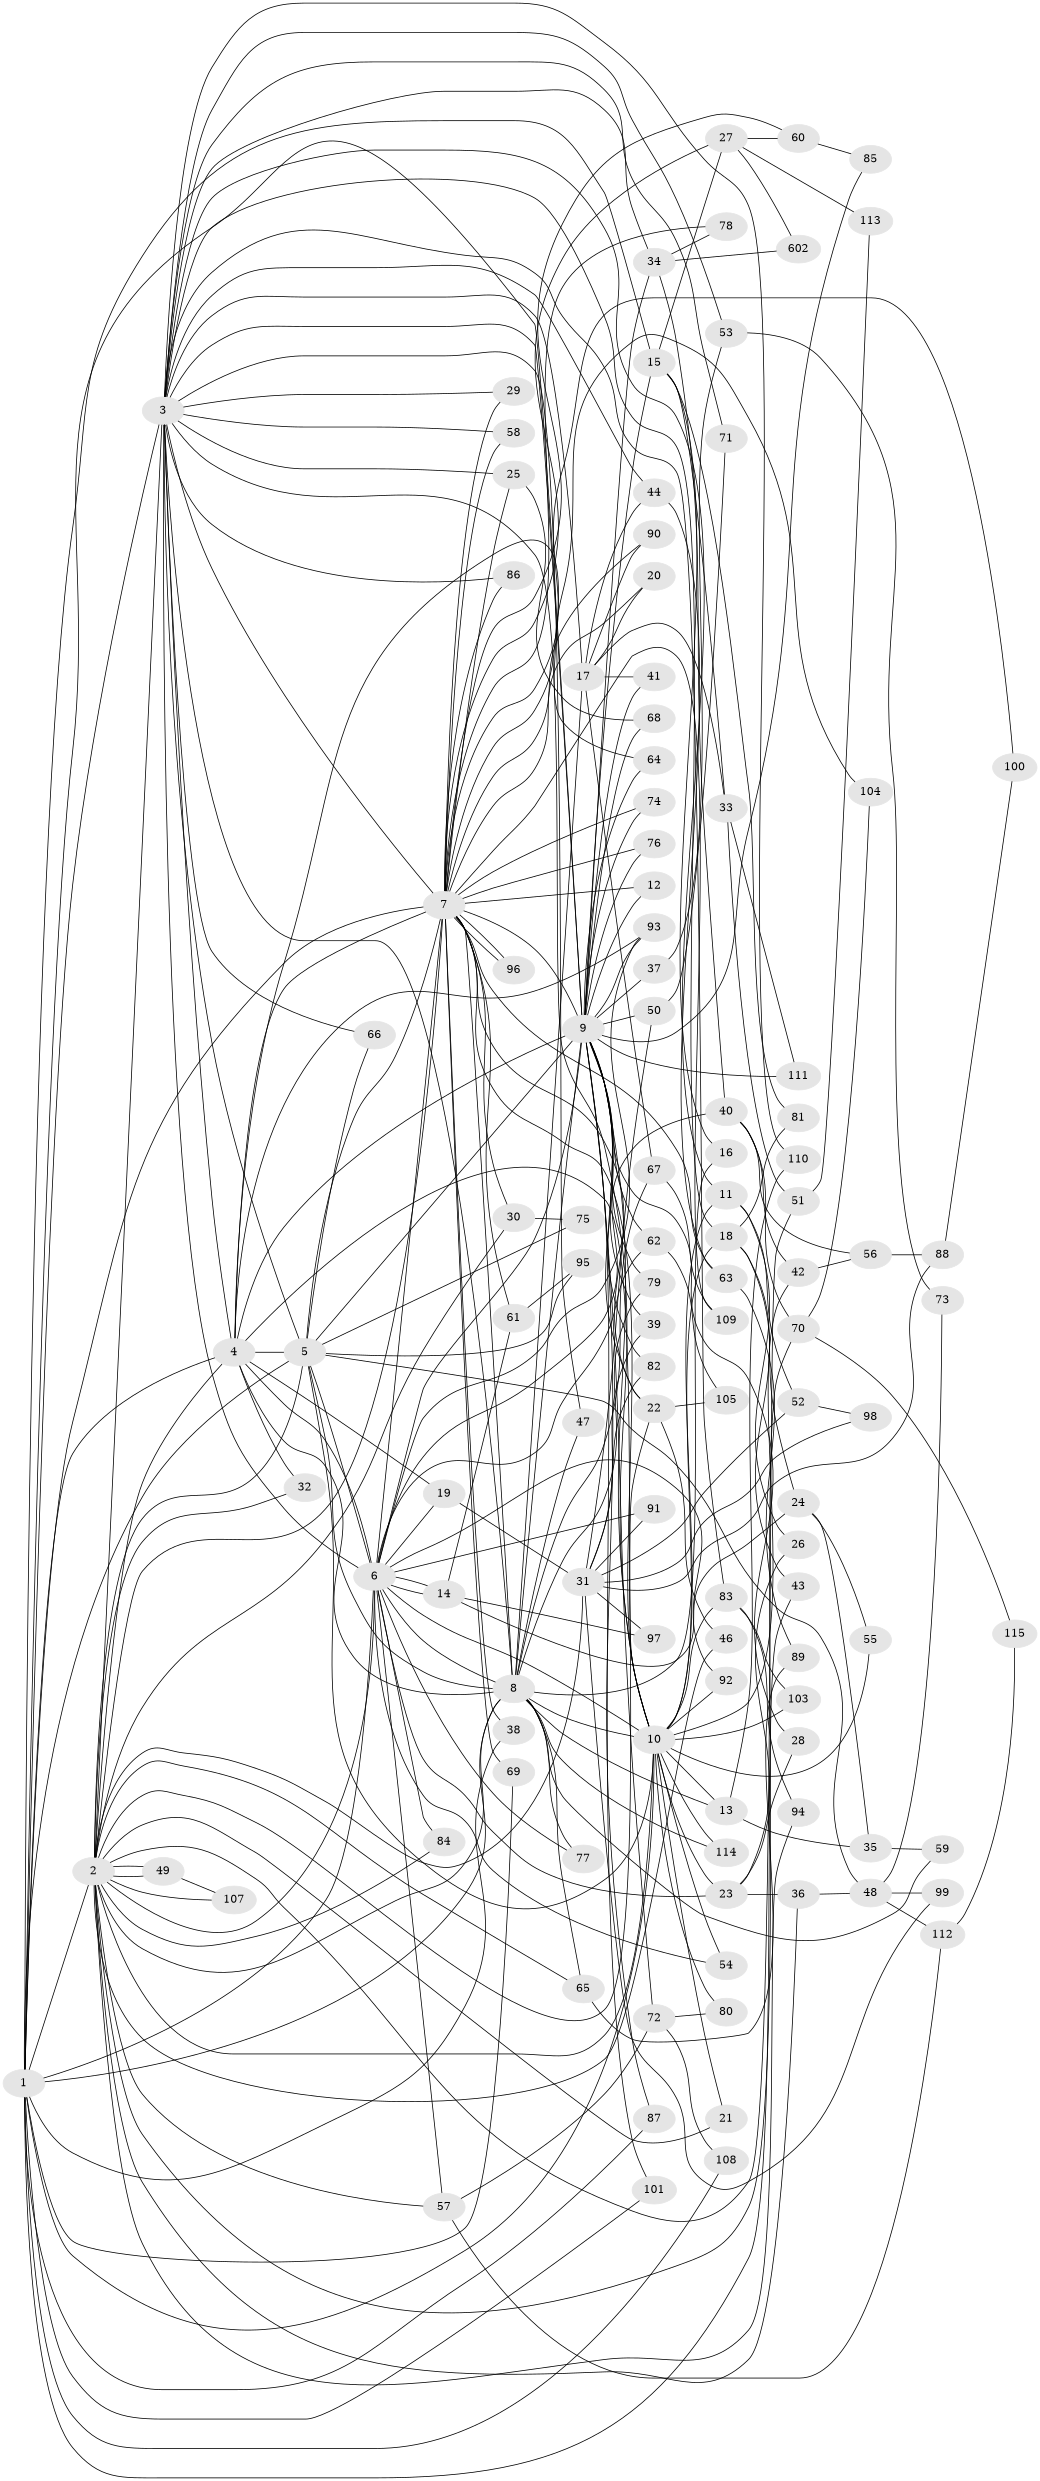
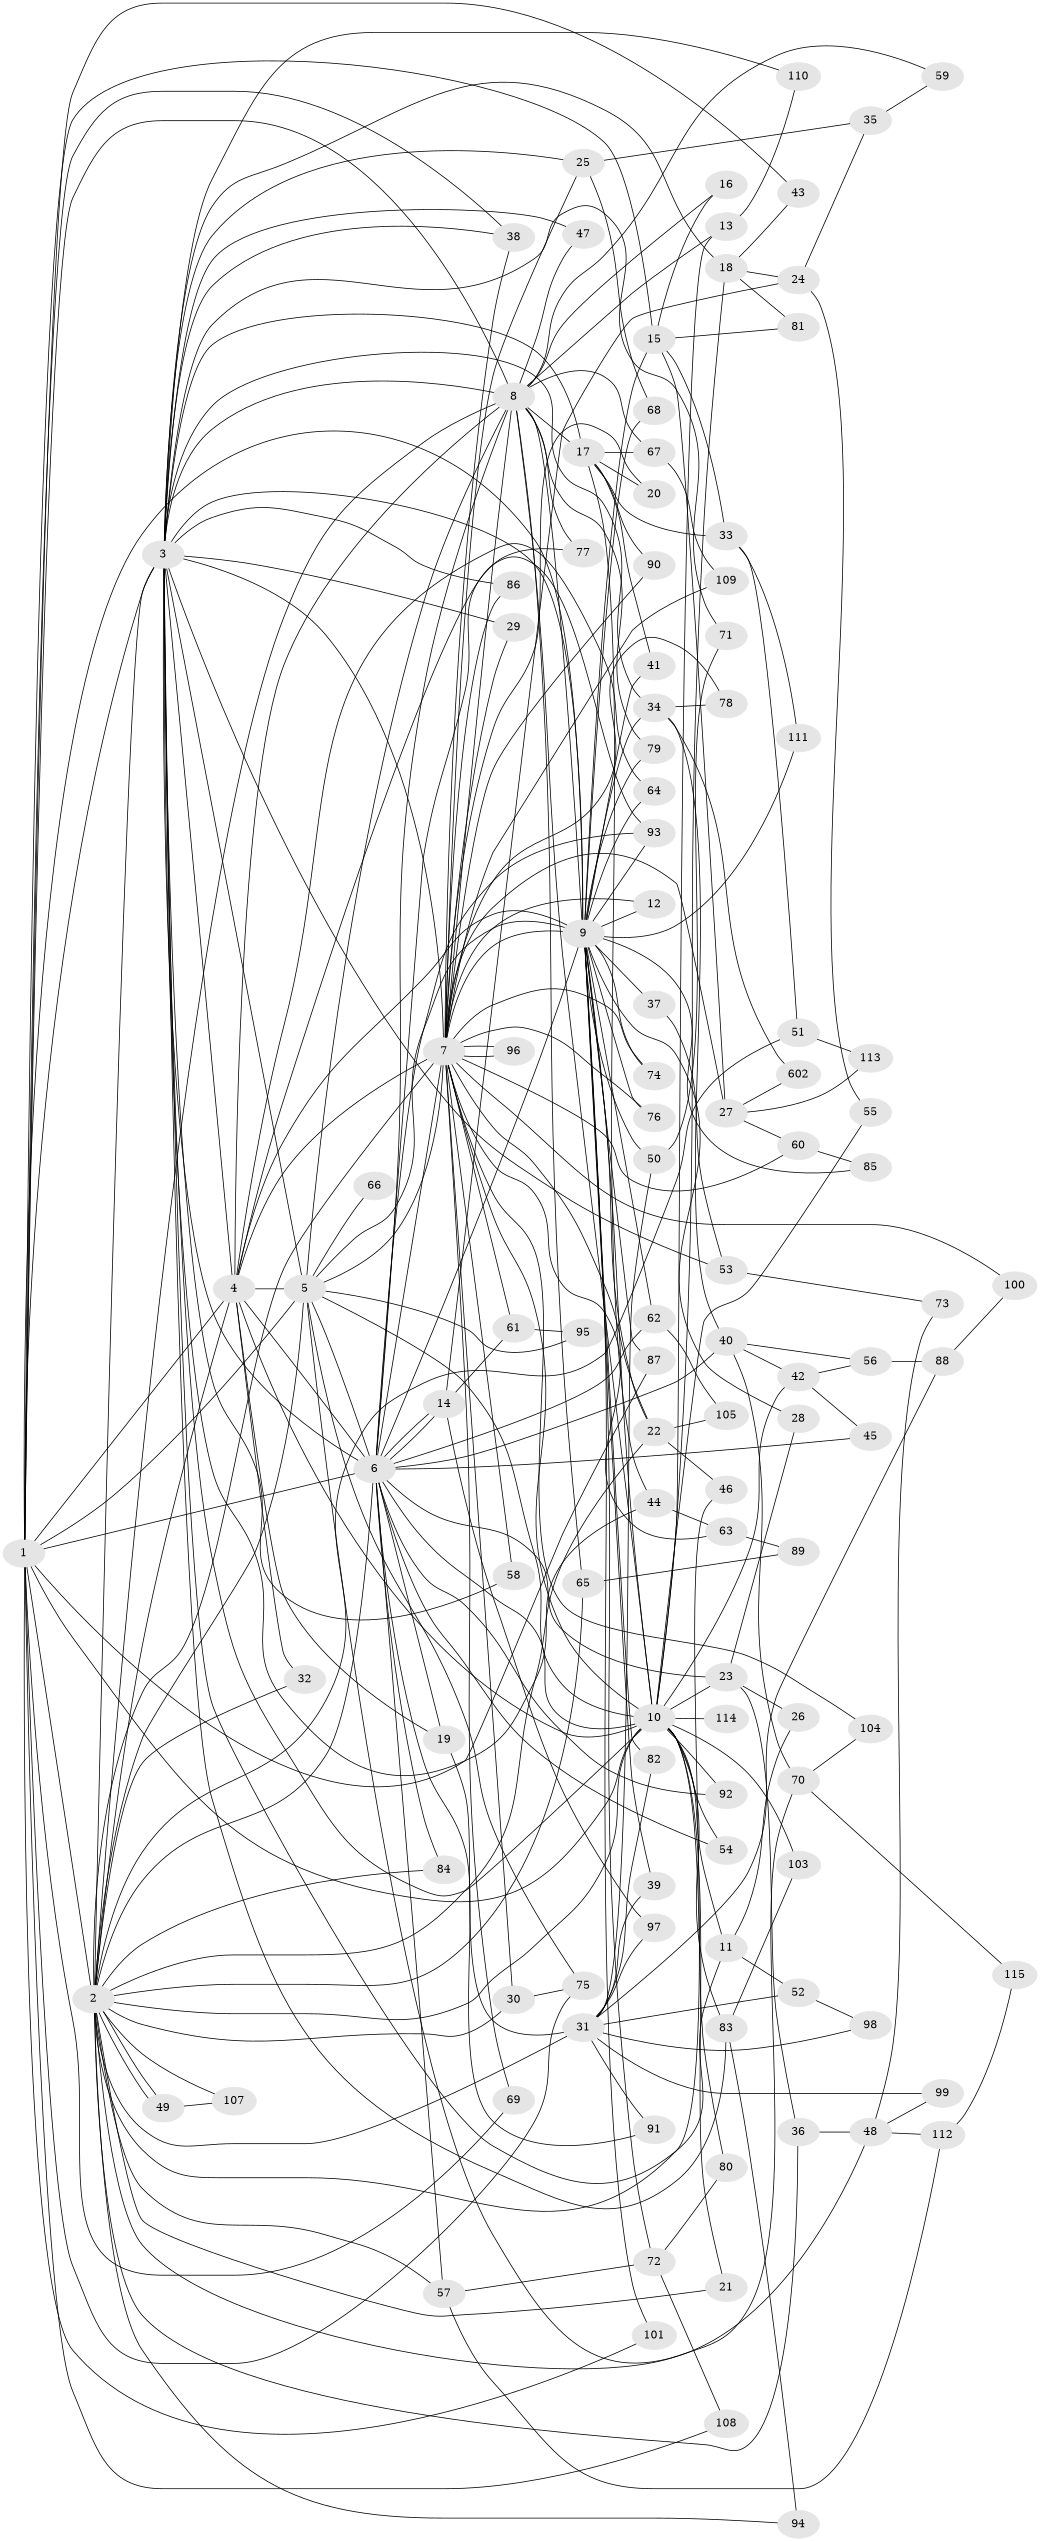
edge "3" -- "66": now "3" -- "38"
edge "7" -- "1": now "75" -- "1"
node "45": added
edge "8" -- "114": removed
edge "13" -- "35": now "25" -- "35"
